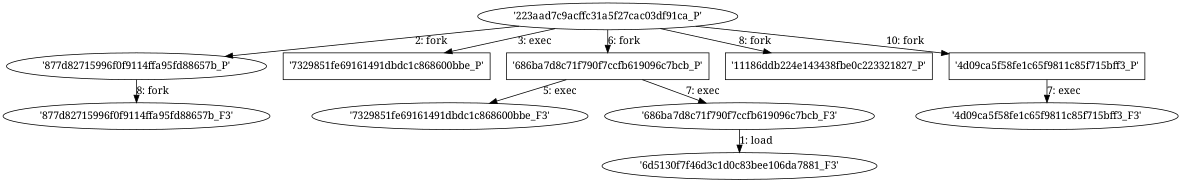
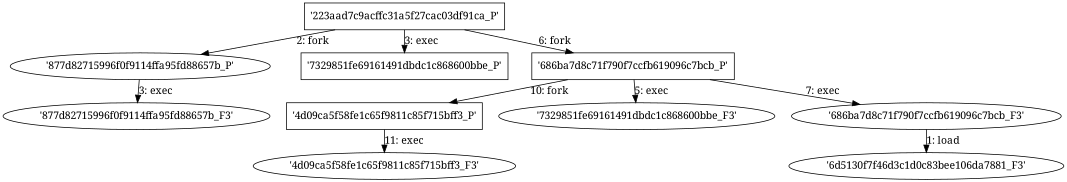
node "'223aad7c9acffc31a5f27cac03df91ca_P'": shape ellipse -> box
edge "'223aad7c9acffc31a5f27cac03df91ca_P'" -> "'4d09ca5f58fe1c65f9811c85f715bff3_P'": now "'686ba7d8c71f790f7ccfb619096c7bcb_P'" -> "'4d09ca5f58fe1c65f9811c85f715bff3_P'"
node "'11186ddb224e143438fbe0c223321827_P'": removed
edge "'877d82715996f0f9114ffa95fd88657b_P'" -> "'877d82715996f0f9114ffa95fd88657b_F3'": label "8: fork" -> "3: exec"
edge "'4d09ca5f58fe1c65f9811c85f715bff3_P'" -> "'4d09ca5f58fe1c65f9811c85f715bff3_F3'": label "7: exec" -> "11: exec"
